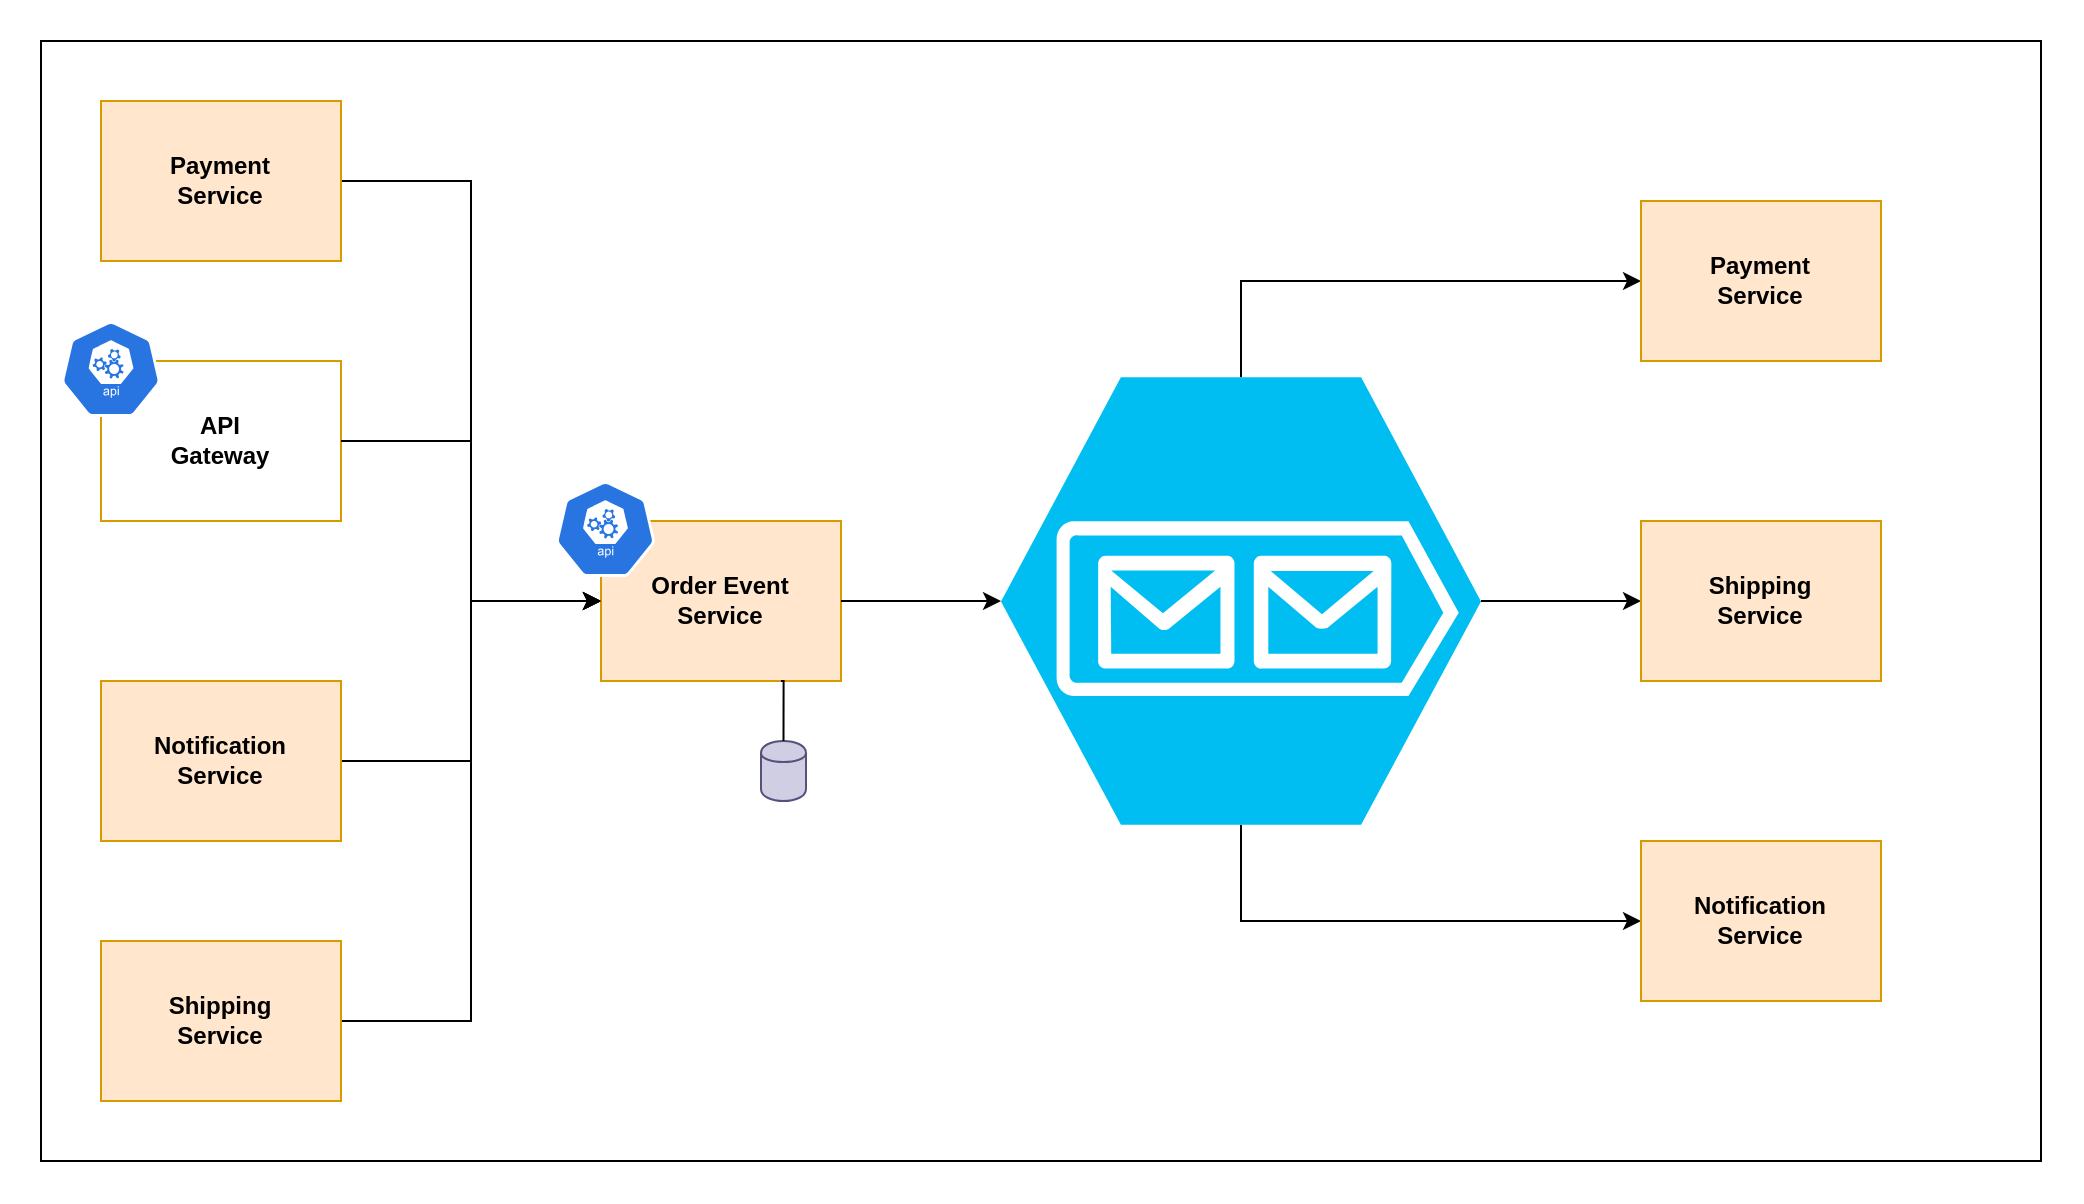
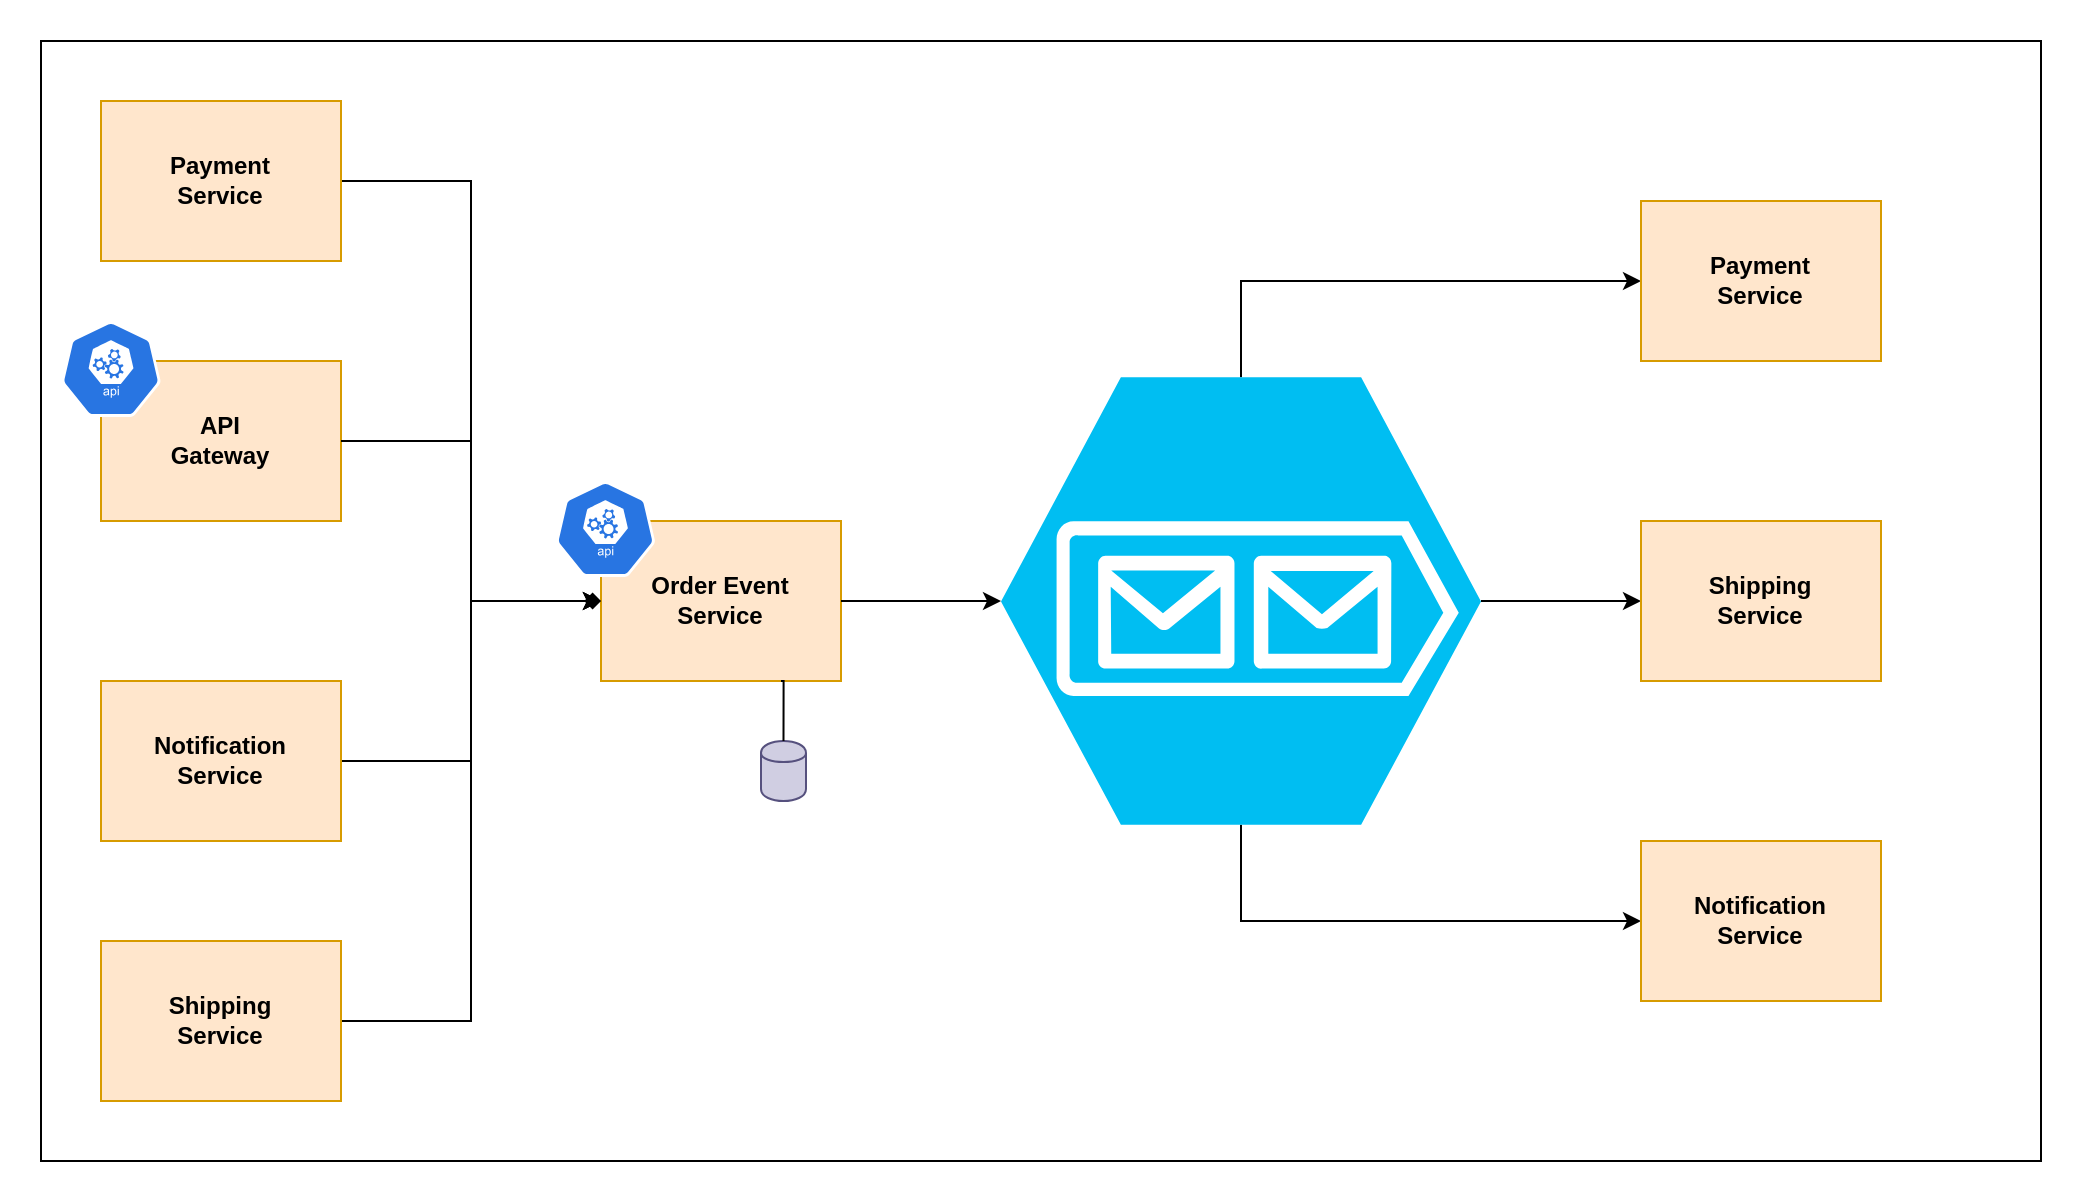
node "API Gateway": fillcolor #ffffff -> #ffe6cc
edge "API Gateway" -> "Order Event Service": arrowhead classic -> diamond
